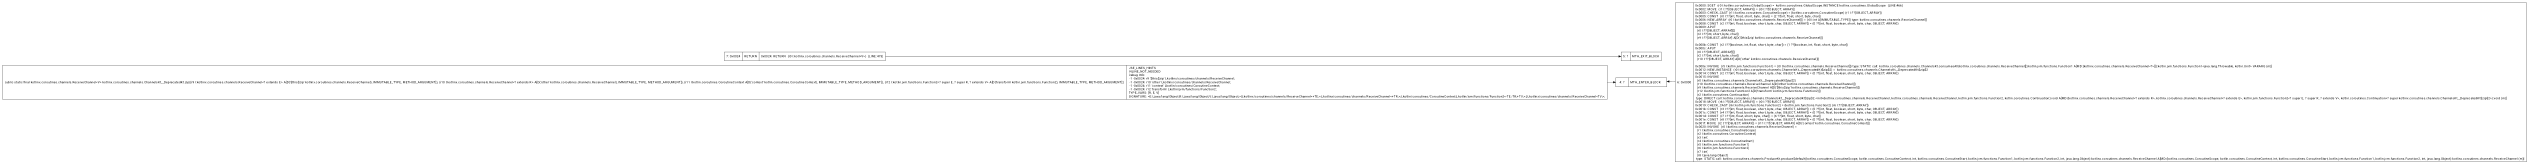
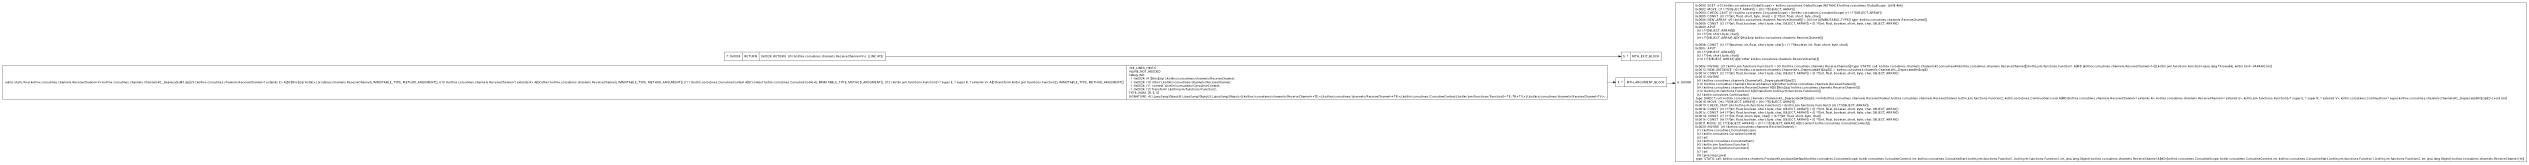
edge "6: 0x0000" -> "4: ?": reversed
node "4: ?": text "MTH_ENTER_BLOCK" -> "MTH_ARGUMENT_BLOCK"
node "6: 0x0000": text "(r8 I:java.lang.Object)" -> "(r8 I:java.lang.Ljava)"
